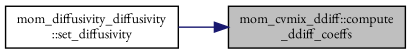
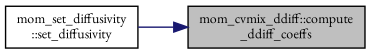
node "mom_diffusivity_diffusivity ::set_diffusivity": label "mom_diffusivity_diffusivity ::set_diffusivity" -> "mom_set_diffusivity ::set_diffusivity"
